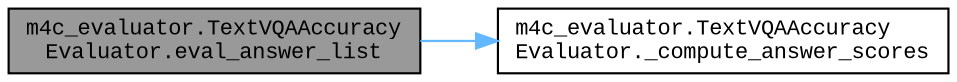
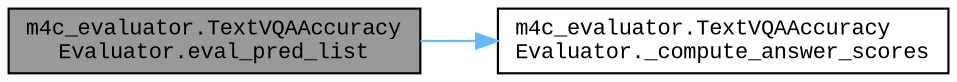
node "m4c_evaluator.TextVQAAccuracy Evaluator.eval_answer_list": label "m4c_evaluator.TextVQAAccuracy Evaluator.eval_answer_list" -> "m4c_evaluator.TextVQAAccuracy Evaluator.eval_pred_list"
